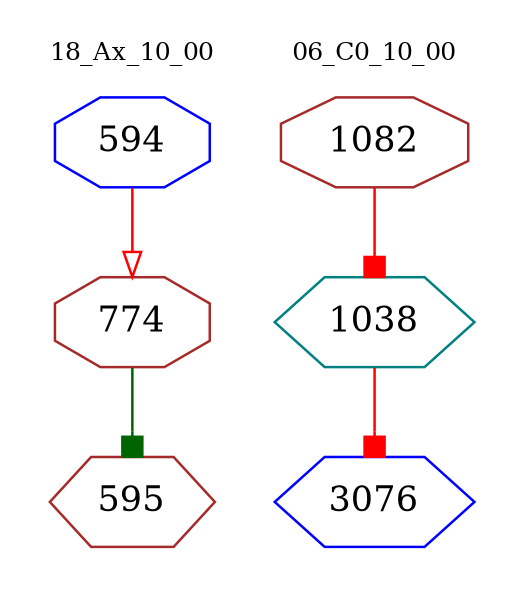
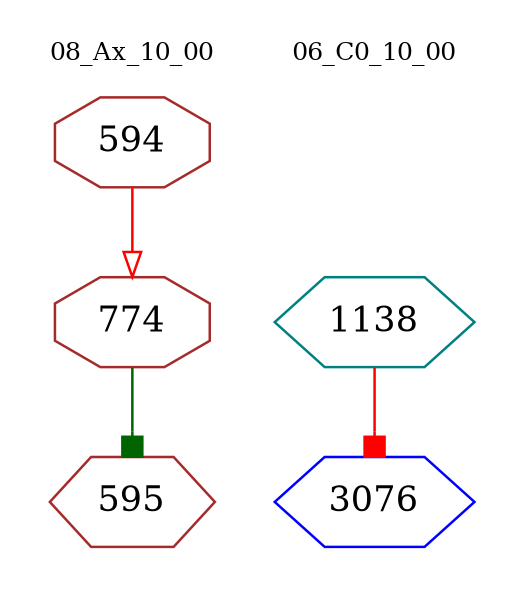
cluster "18_Ax_10_00": label "18_Ax_10_00" -> "08_Ax_10_00"
node "594": color blue -> brown
node "1082": removed
node "1038": label "1038" -> "1138"
